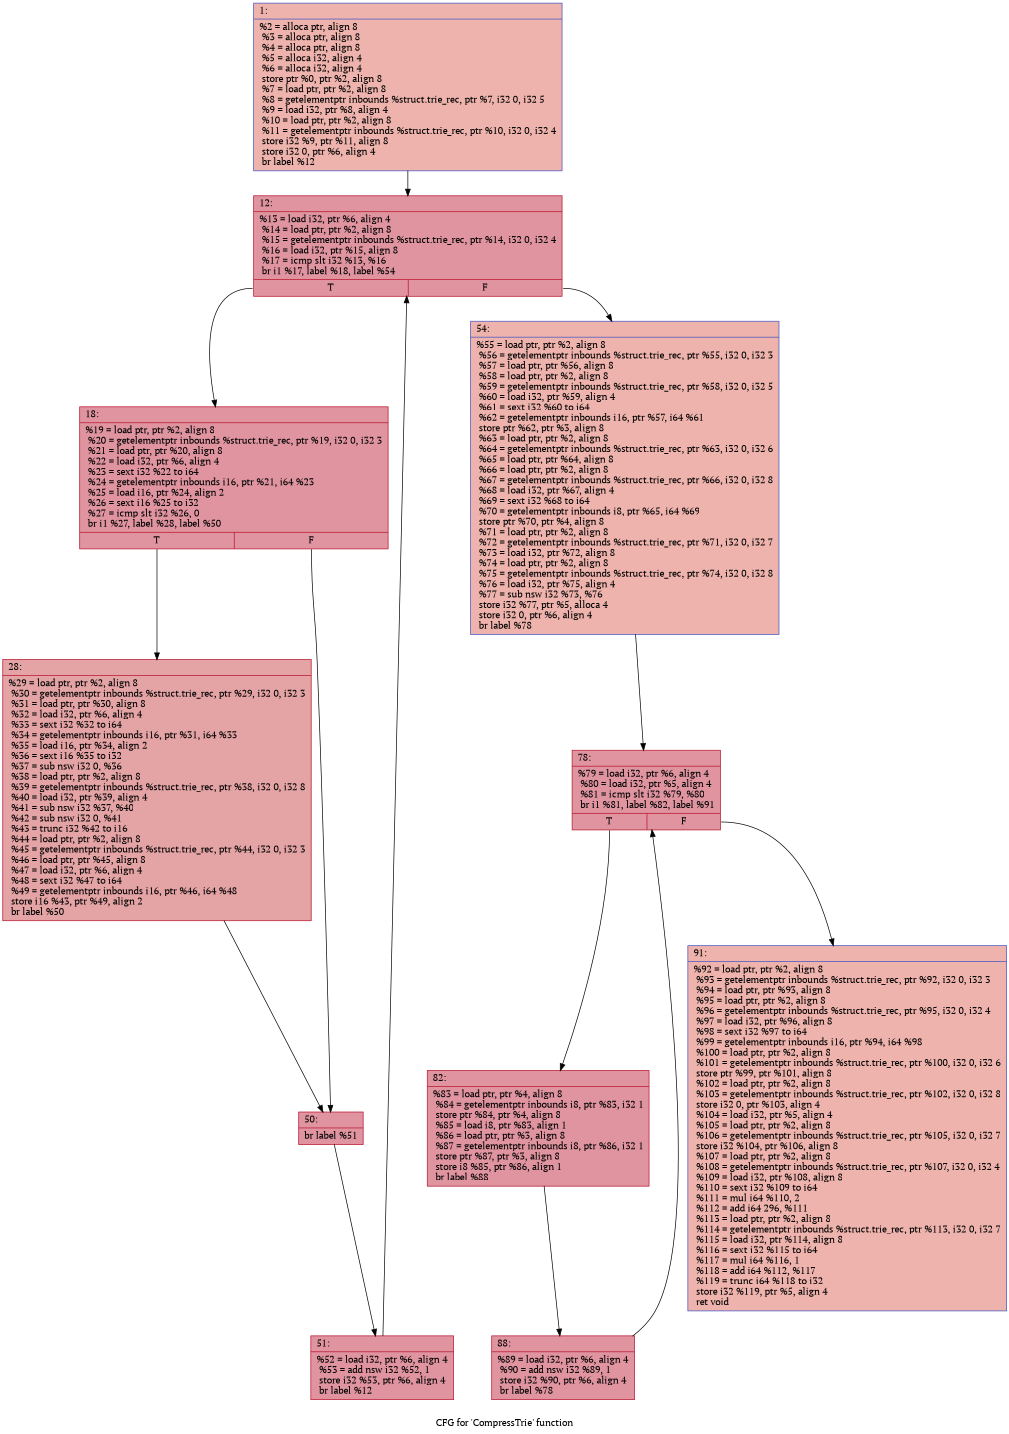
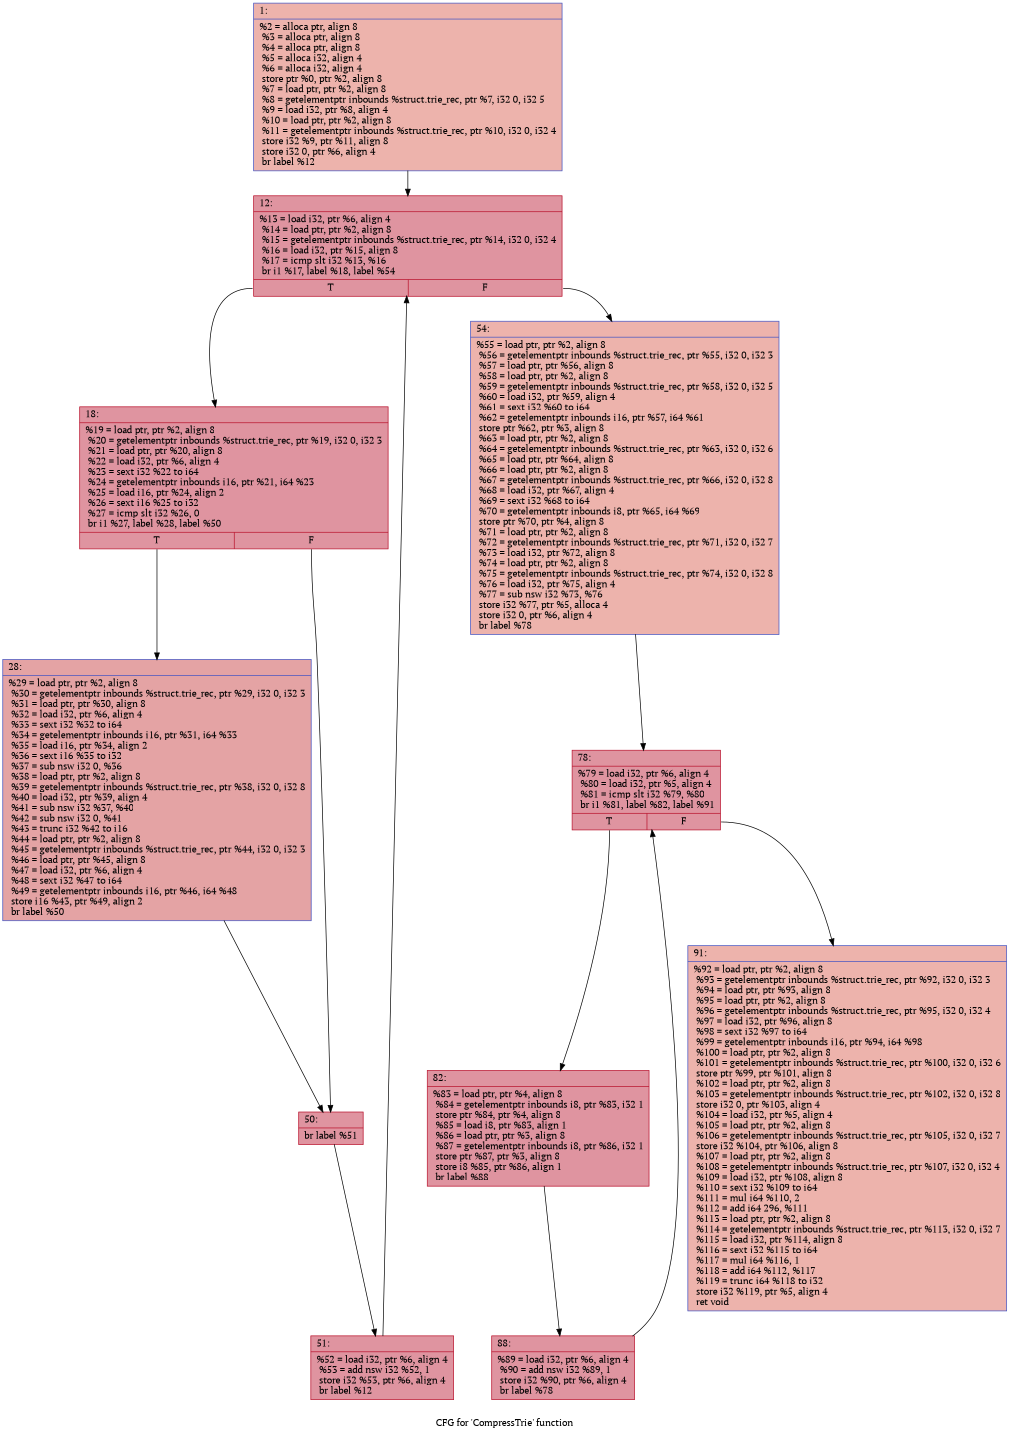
node "28:": color #b70d28ff -> #3d50c3ff
